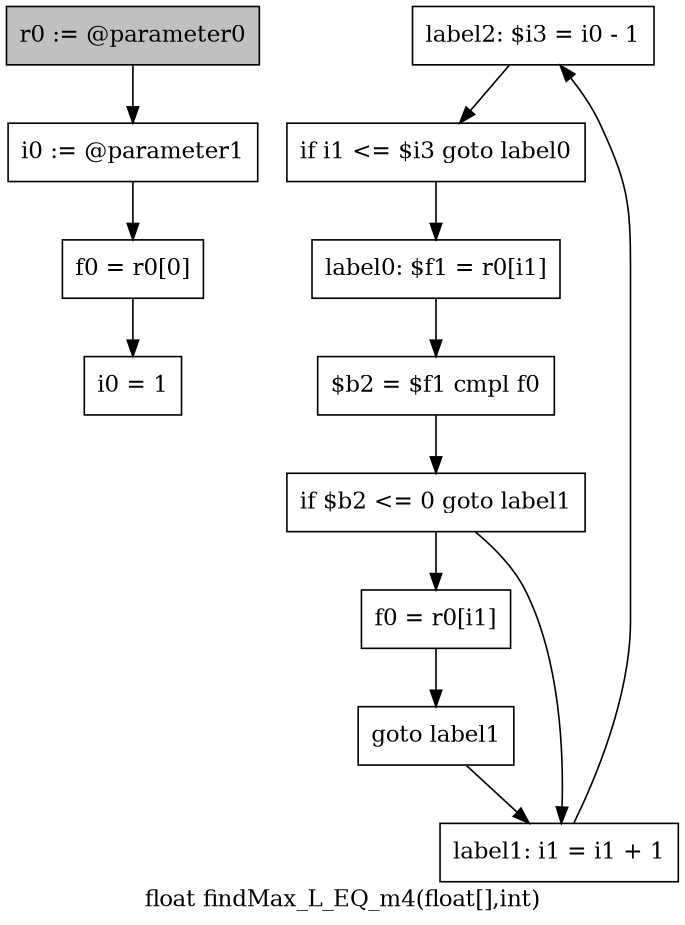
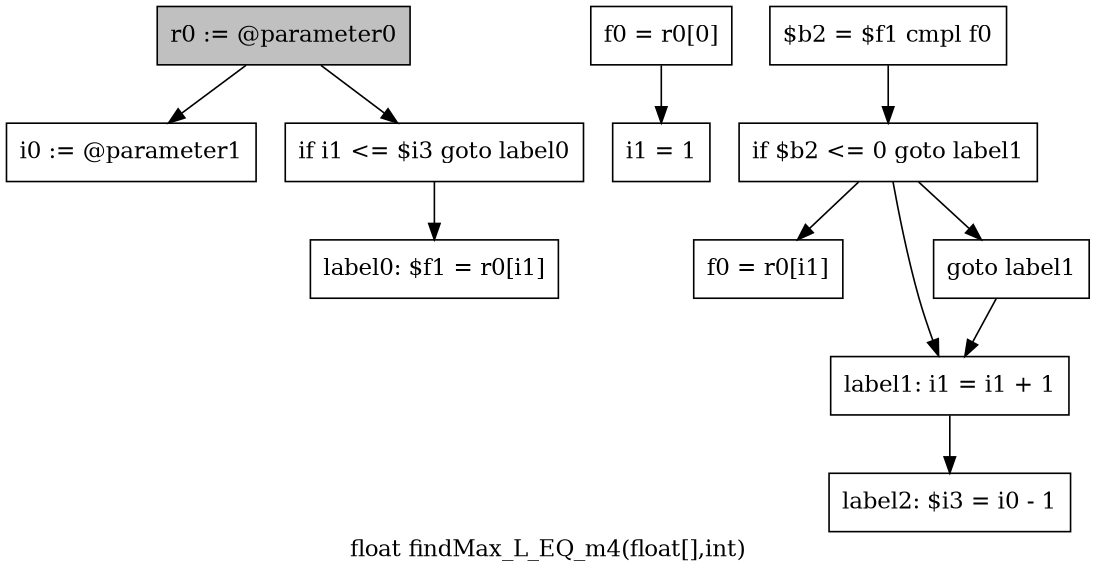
edge "label2: $i3 = i0 - 1" -> "if i1 <= $i3 goto label0": now "r0 := @parameter0" -> "if i1 <= $i3 goto label0"
edge "i0 := @parameter1" -> "f0 = r0[0]": removed
edge "label0: $f1 = r0[i1]" -> "$b2 = $f1 cmpl f0": removed
node "i0 = 1": label "i0 = 1" -> "i1 = 1"
edge "f0 = r0[i1]" -> "goto label1": now "if $b2 <= 0 goto label1" -> "goto label1"
